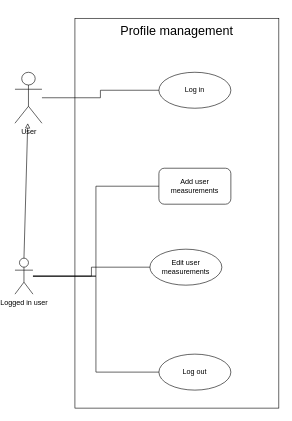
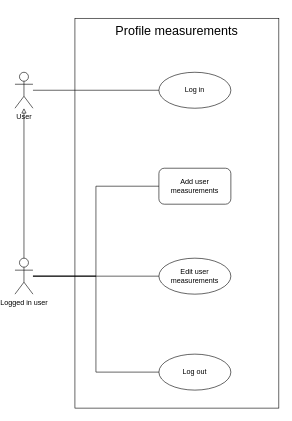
node "Profile management": label "Profile management" -> "Profile measurements"
node "User": size 27x51 -> 18x36
node "Edit user measurements": moved (186, 267) -> (195, 276)
